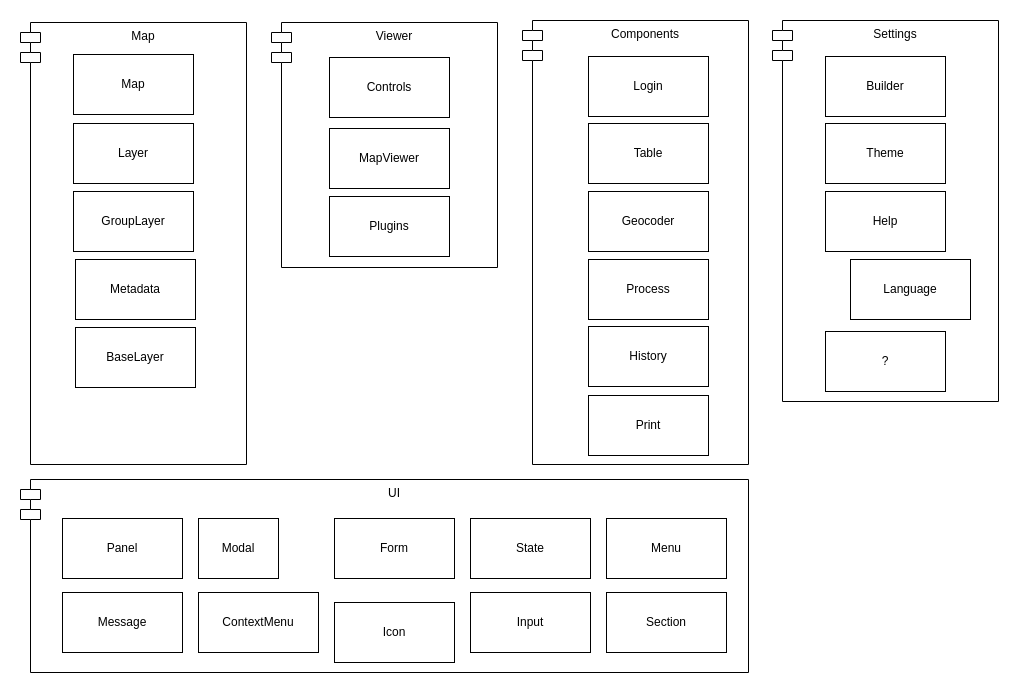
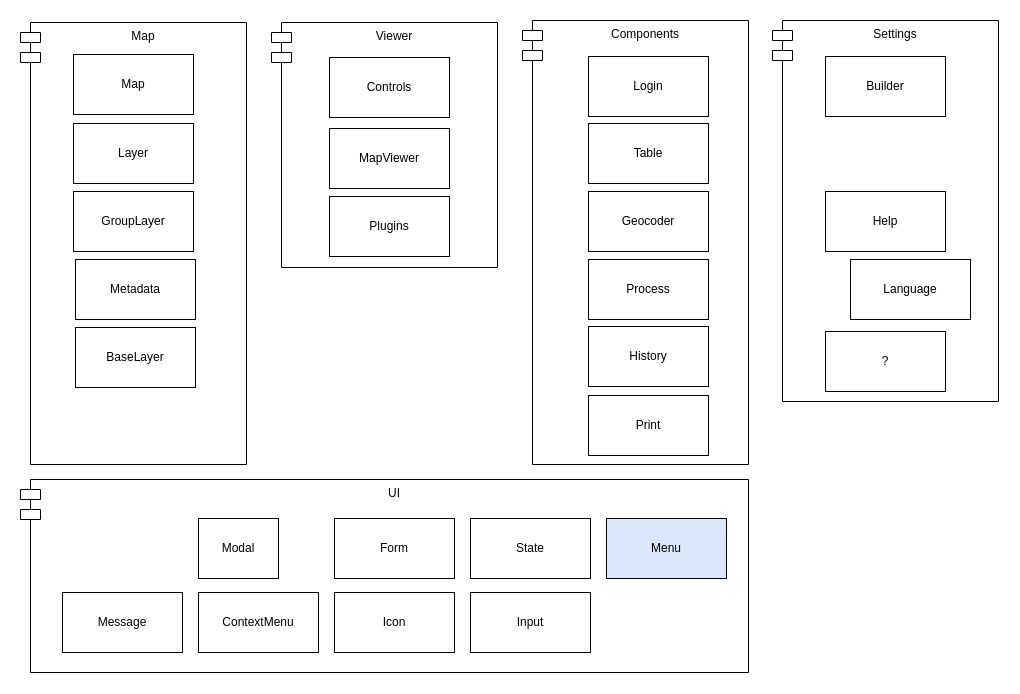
node "Theme": removed
node "Panel": removed
node "Menu": fillcolor #ffffff -> #dae8fc
node "Section": removed
node "Icon": moved (395, 633) -> (395, 623)
